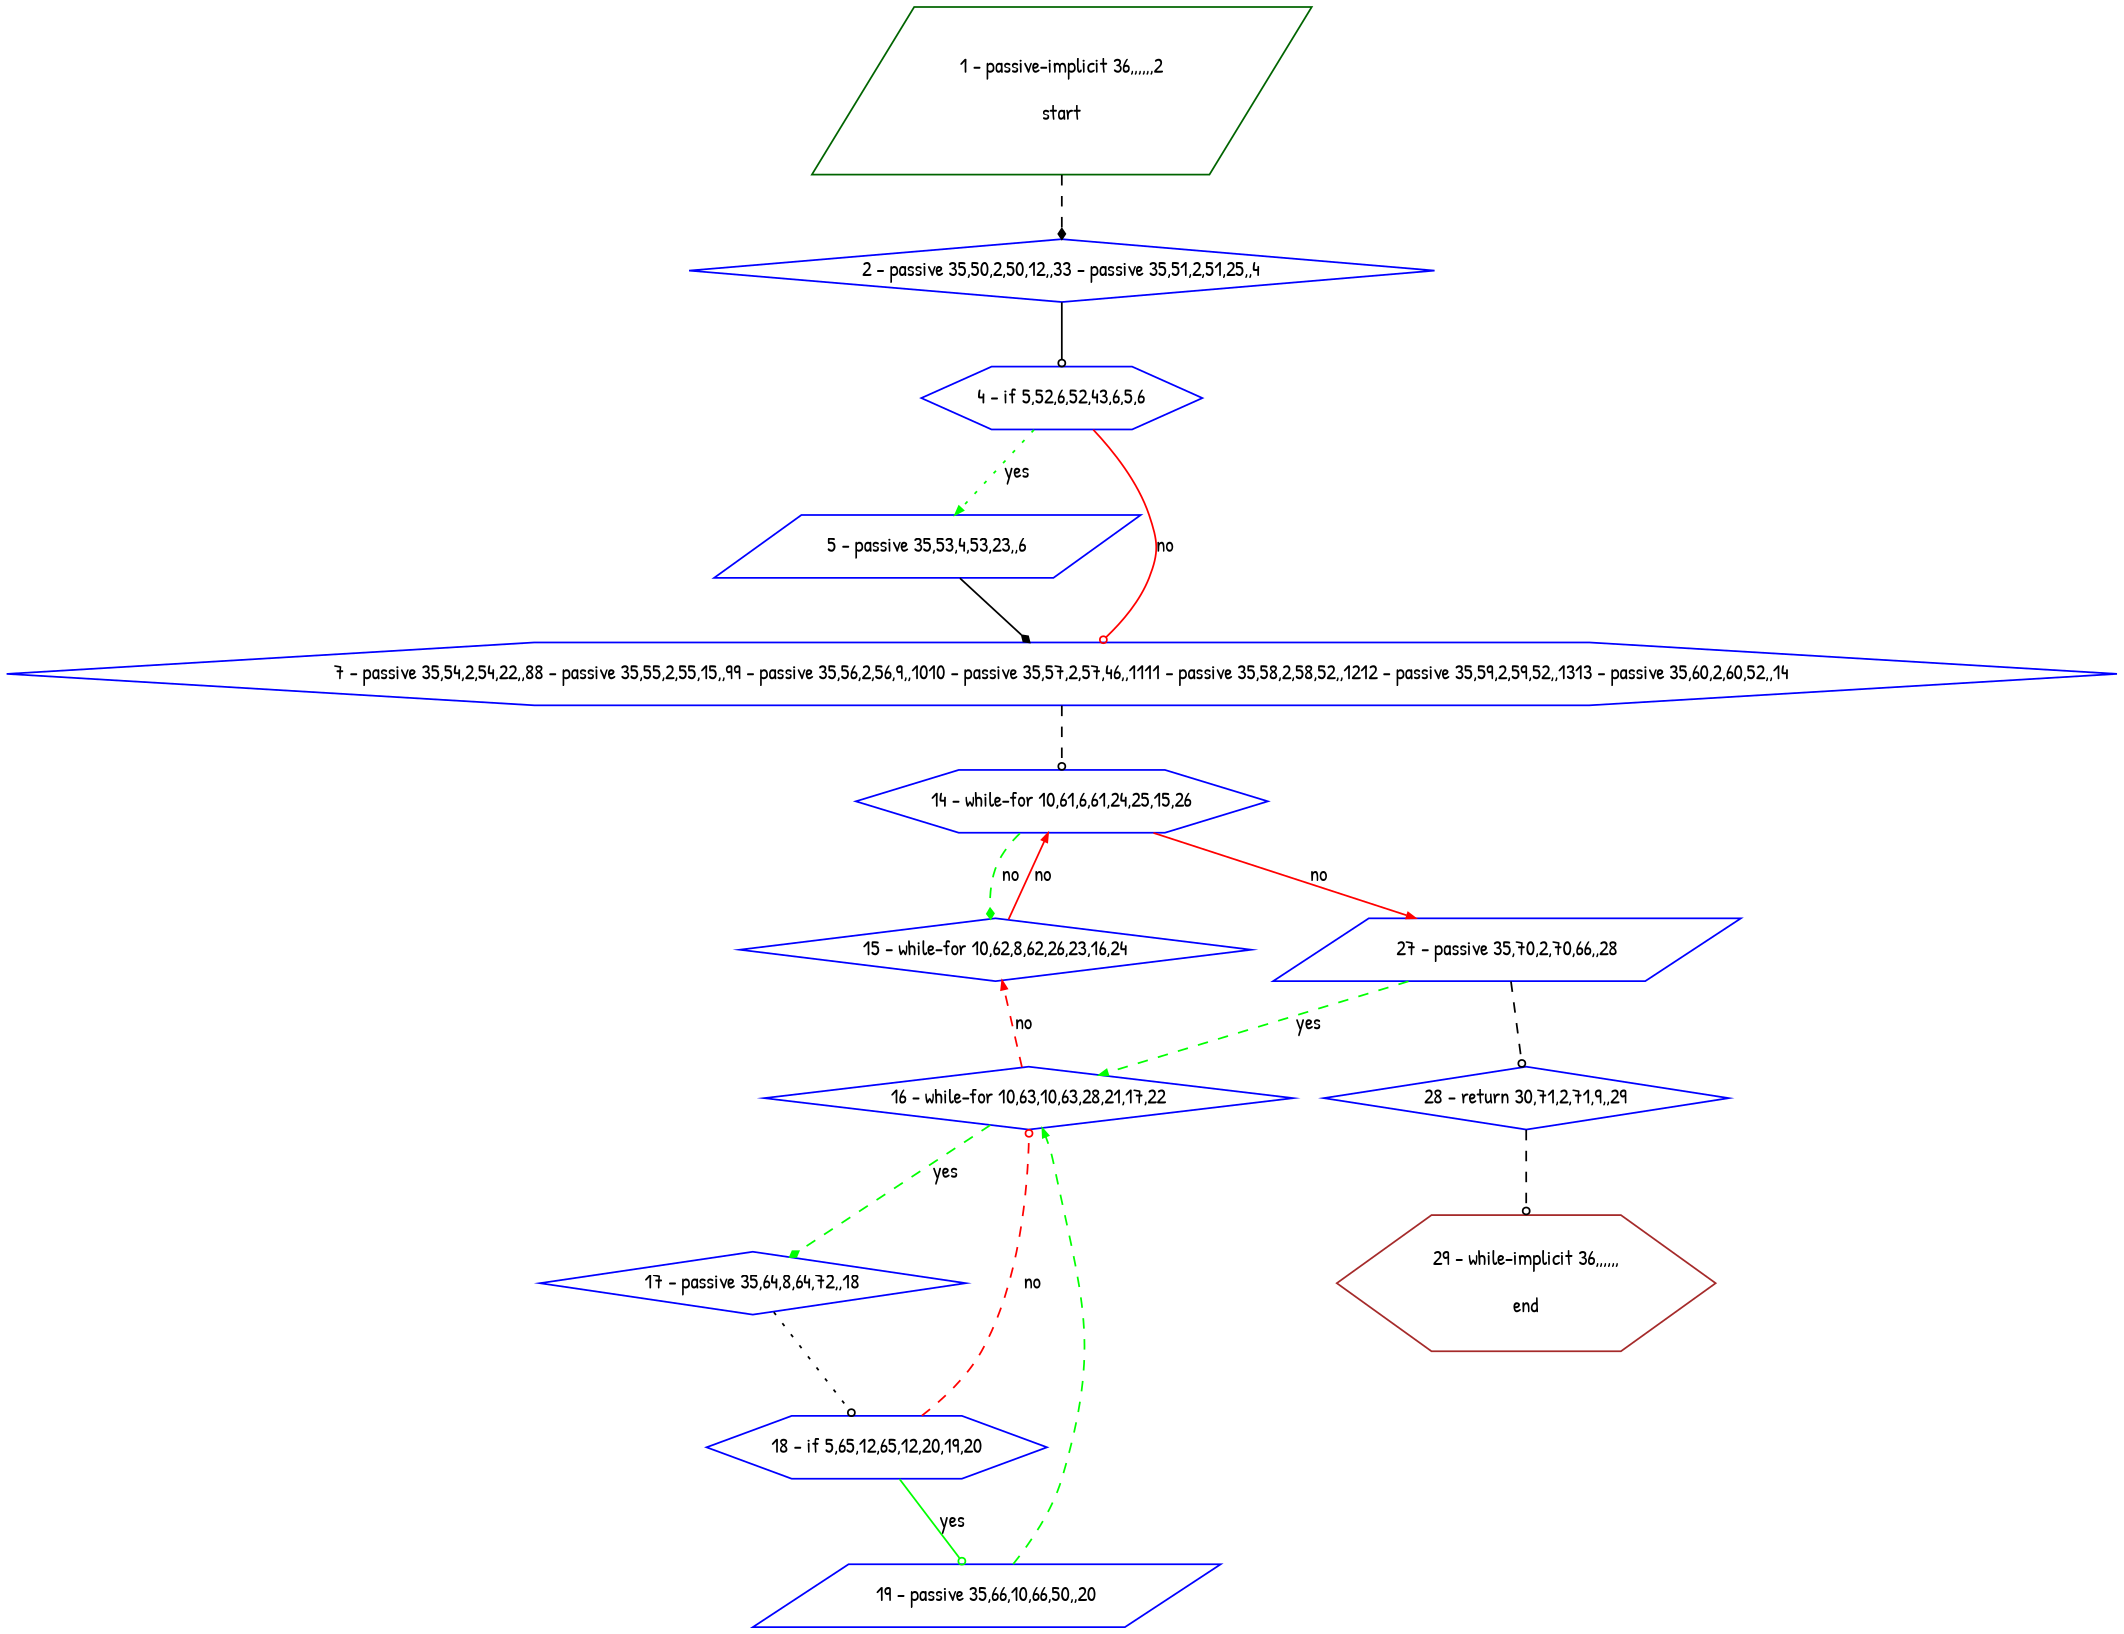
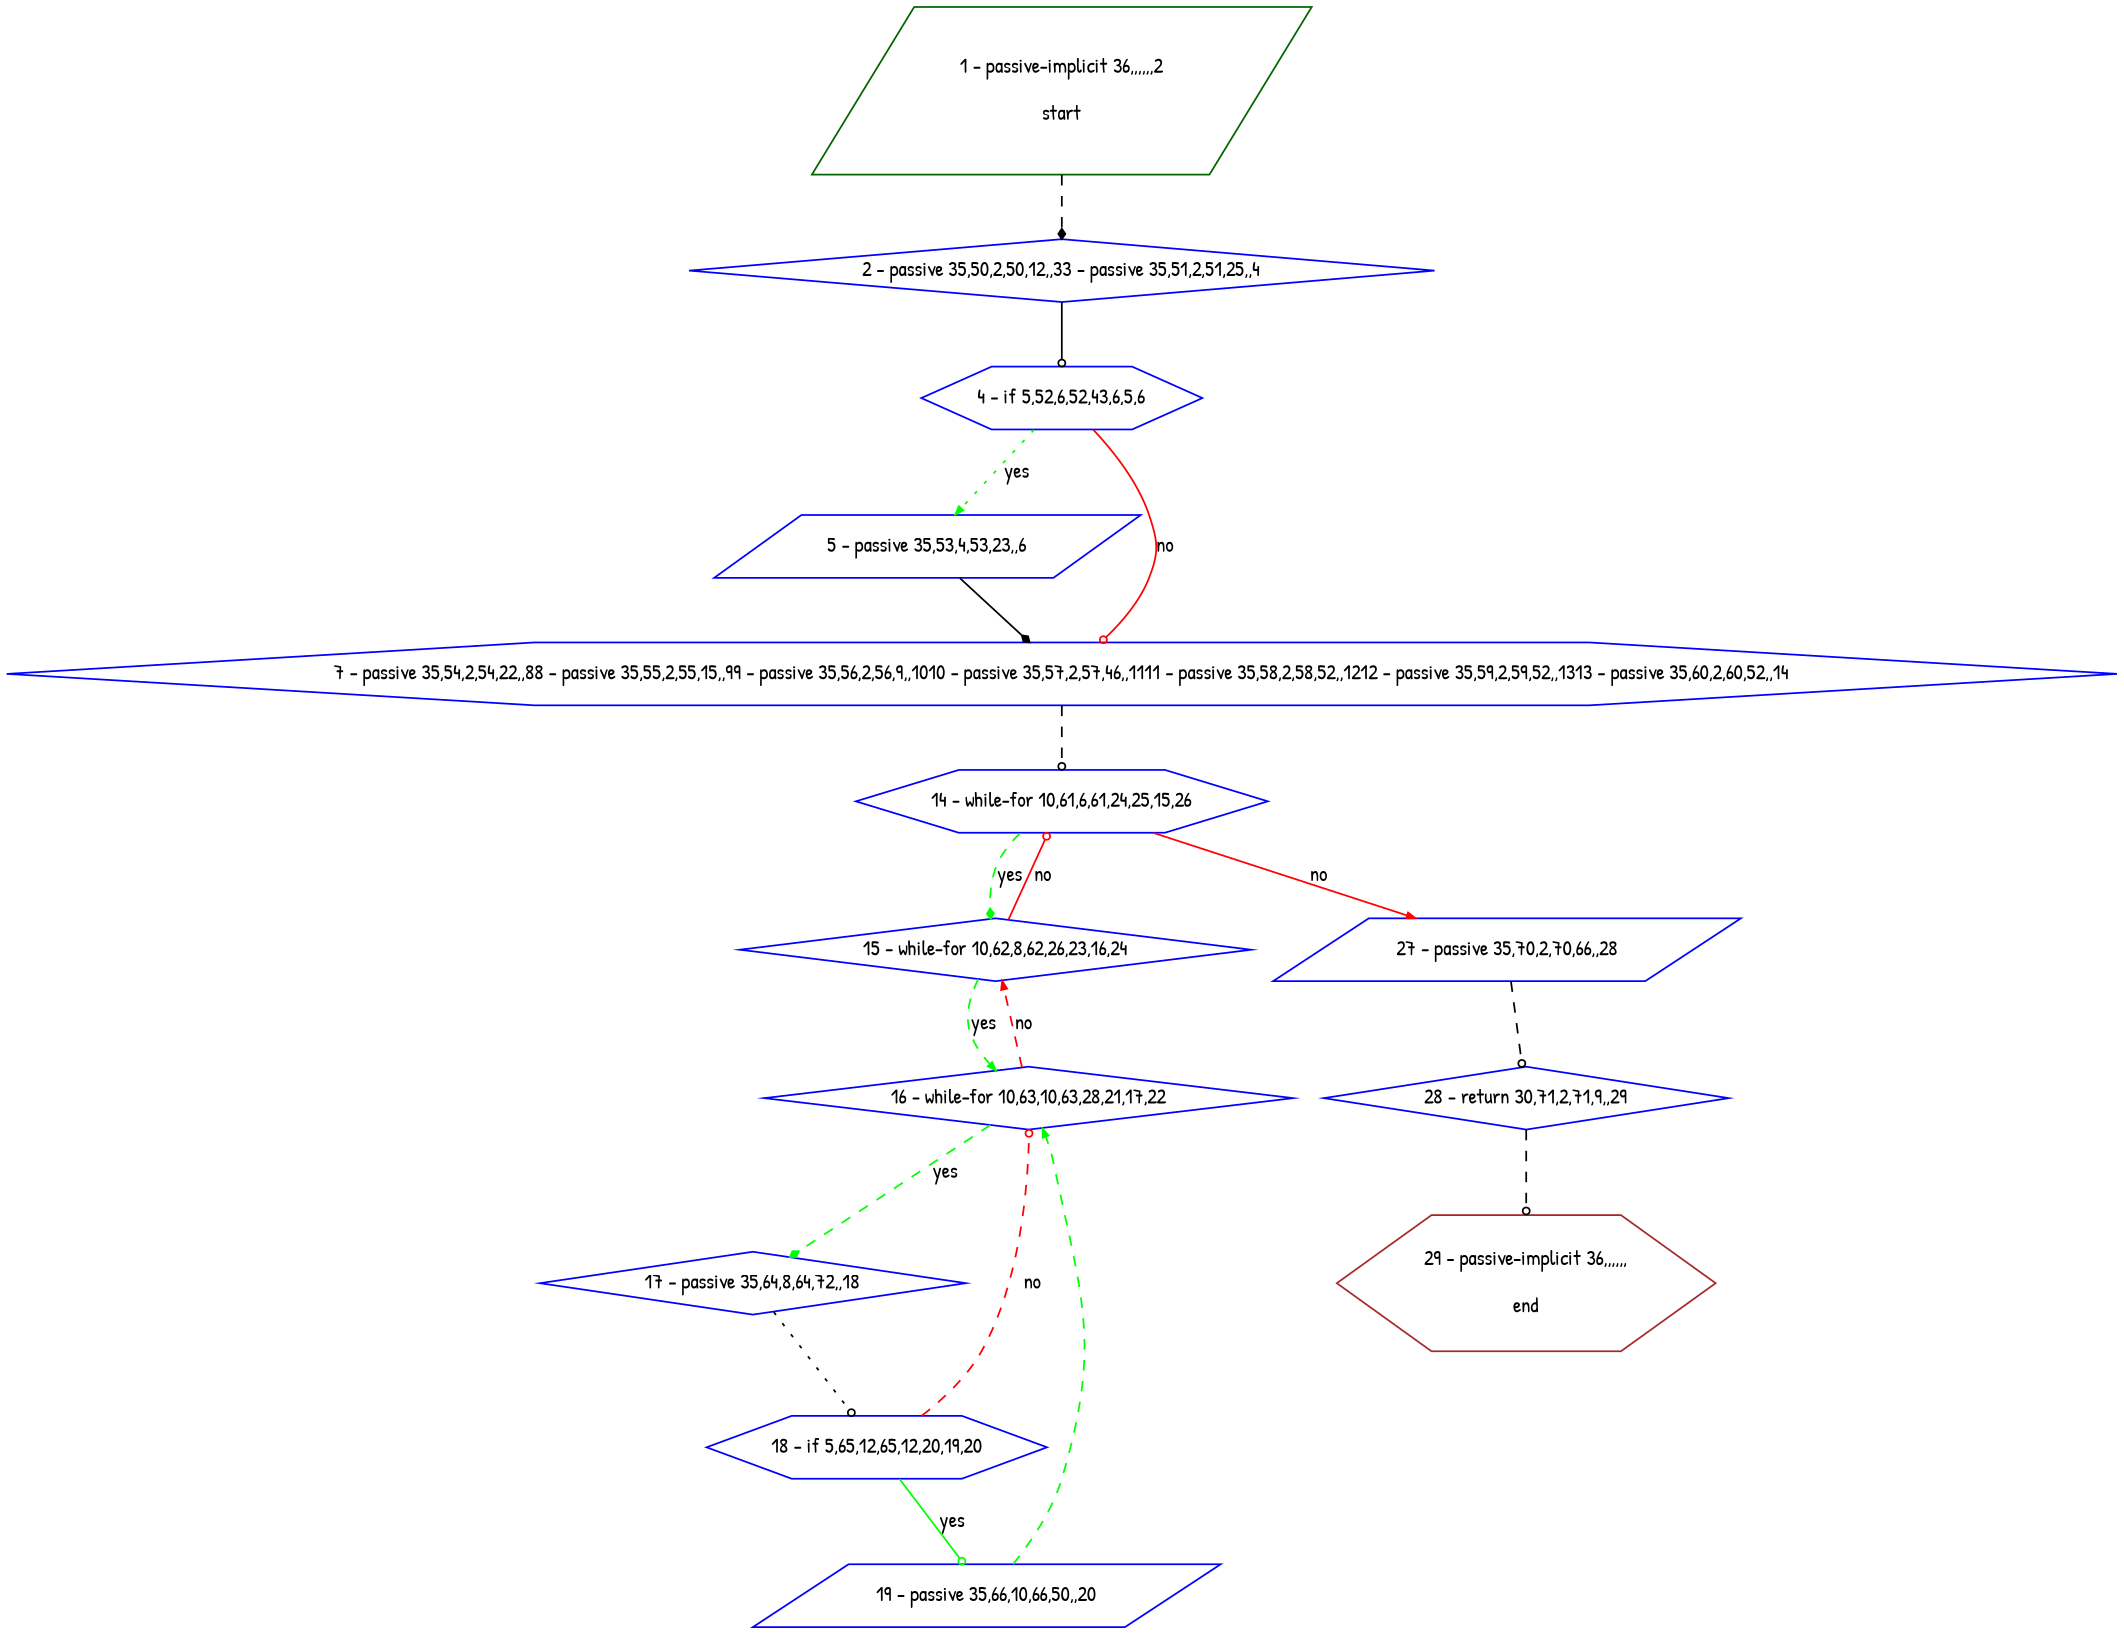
edge "14 - while-for 10,61,6,61,24,25,15,26" -> "15 - while-for 10,62,8,62,26,23,16,24": label "no" -> "yes"
edge "15 - while-for 10,62,8,62,26,23,16,24" -> "14 - while-for 10,61,6,61,24,25,15,26": arrowhead normal -> odot
edge "27 - passive 35,70,2,70,66,,28" -> "16 - while-for 10,63,10,63,28,21,17,22": now "15 - while-for 10,62,8,62,26,23,16,24" -> "16 - while-for 10,63,10,63,28,21,17,22"
node "29 - while-implicit 36,,,,,, end": label "29 - while-implicit 36,,,,,, end" -> "29 - passive-implicit 36,,,,,, end"
